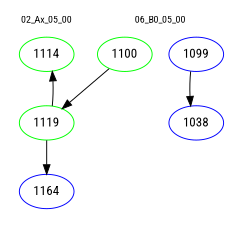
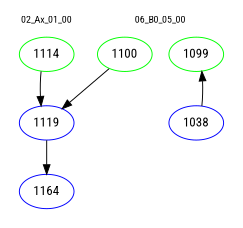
cluster "02_Ax_05_00": label "02_Ax_05_00" -> "02_Ax_01_00"
node "1099": color blue -> green
edge "1099" -> "1038": reversed
edge "1119" -> "1114": reversed
node "1119": color green -> blue
